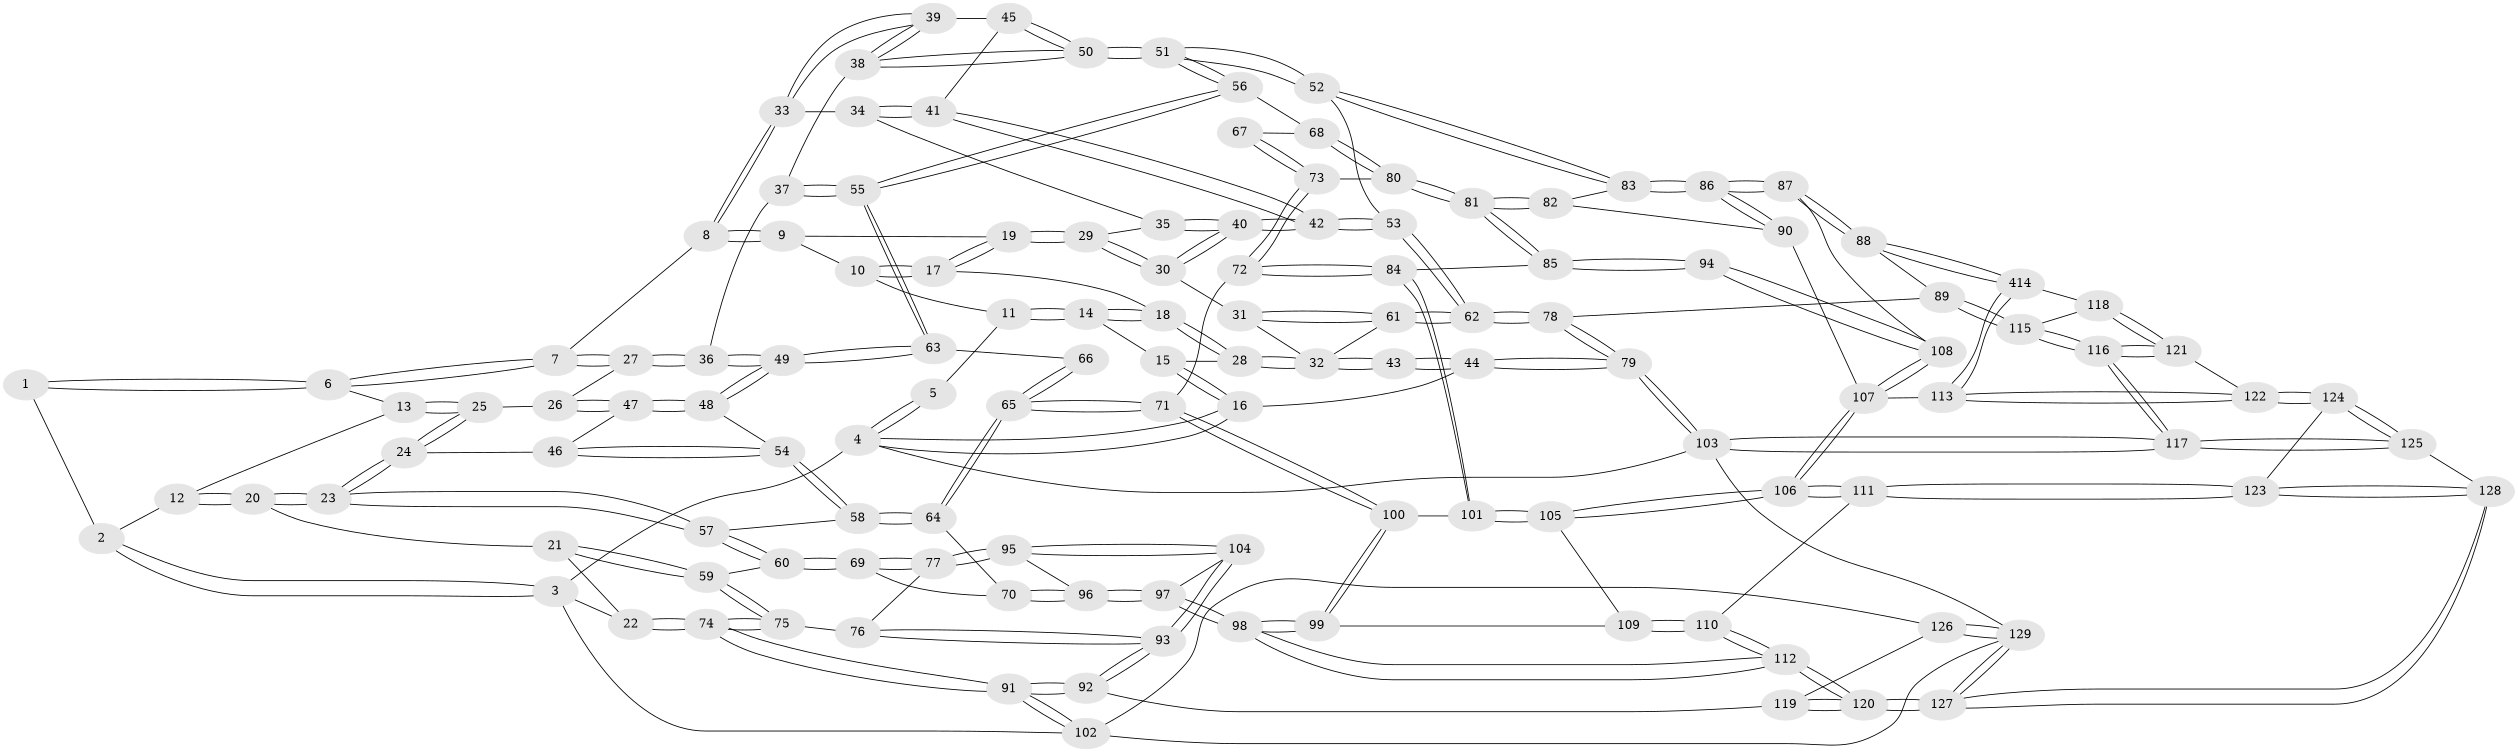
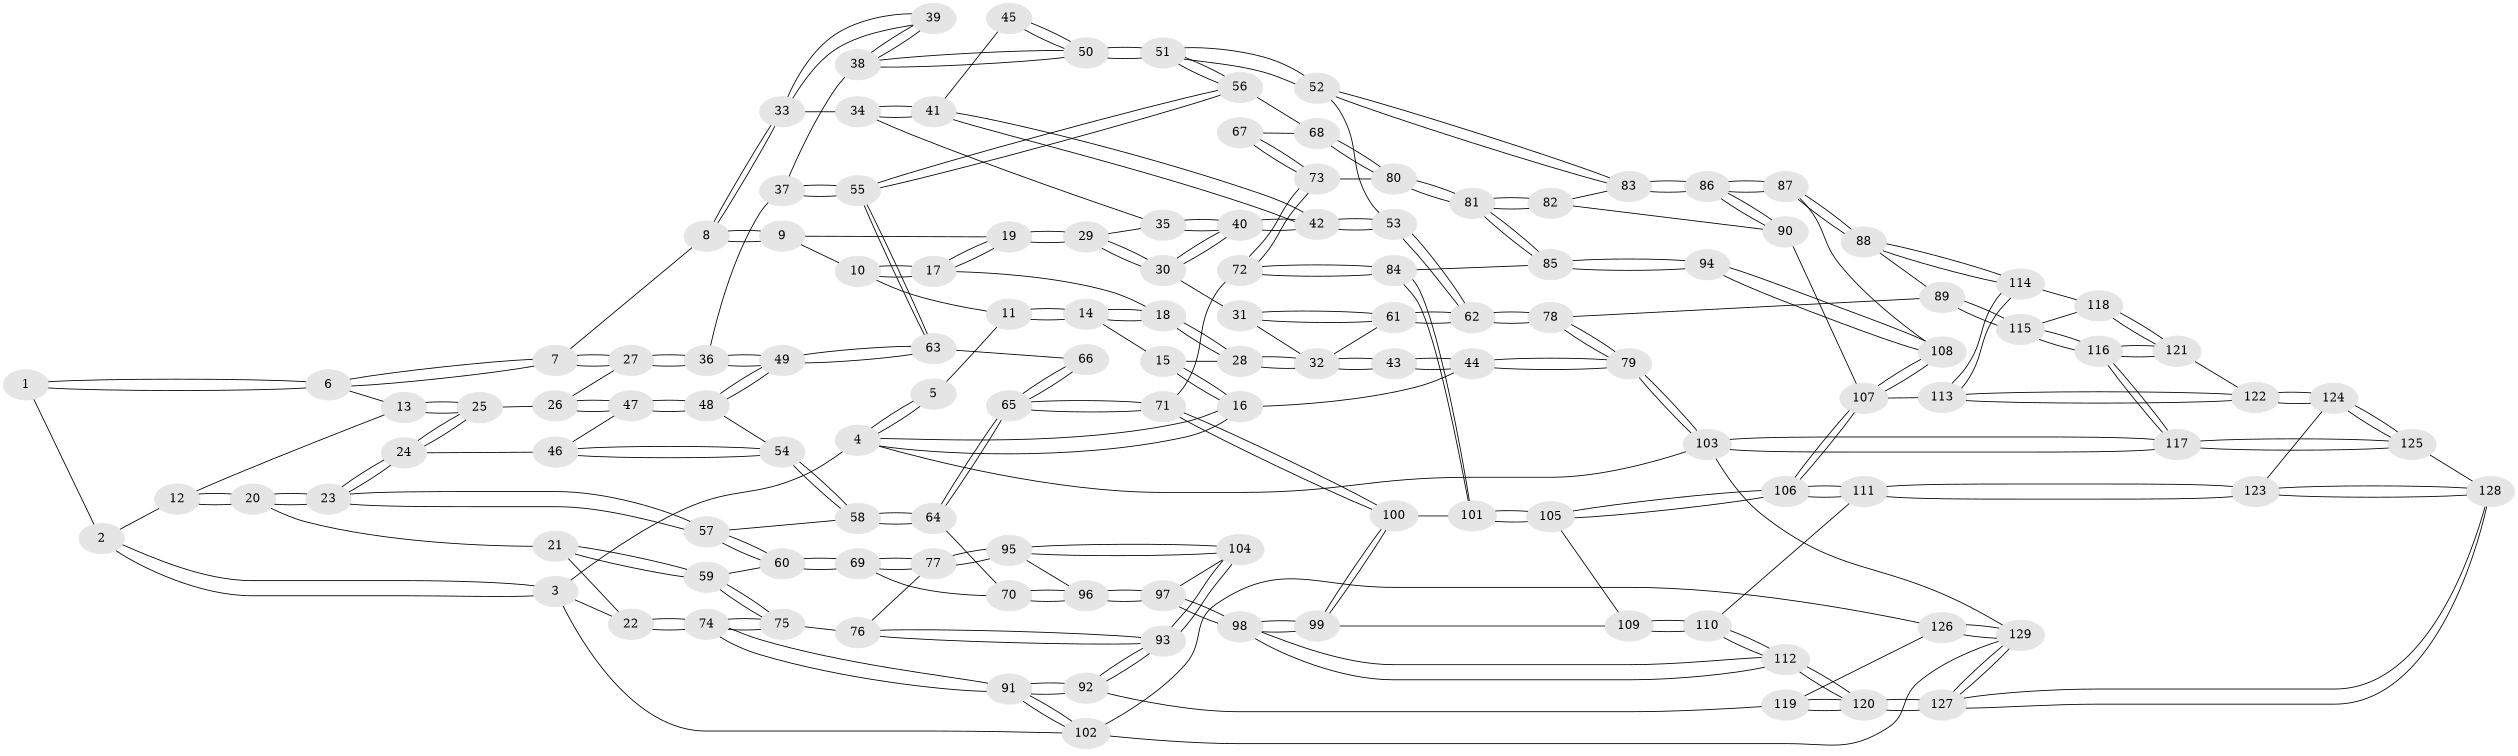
edge "39" -- "45": removed
node "414": label "414" -> "114"
